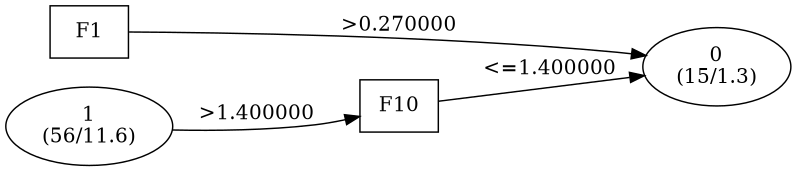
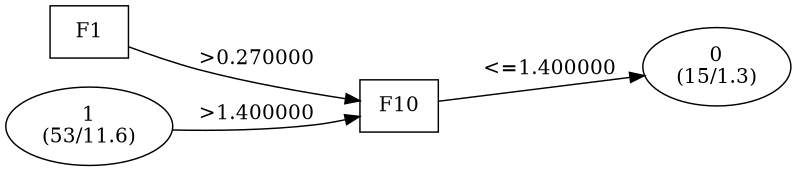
edge "F1" -> "0 (15/1.3)": now "F1" -> "F10"
node "1 (56/11.6)": label "1 (56/11.6)" -> "1 (53/11.6)"
